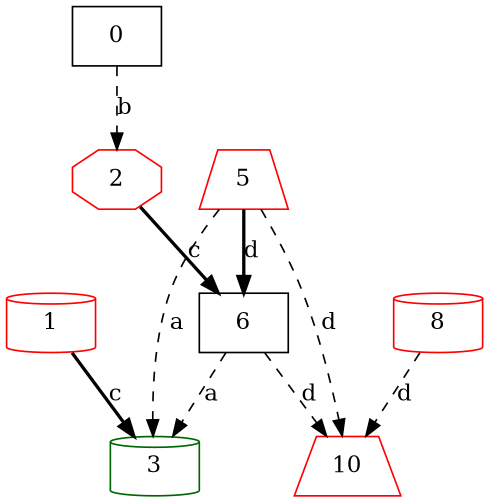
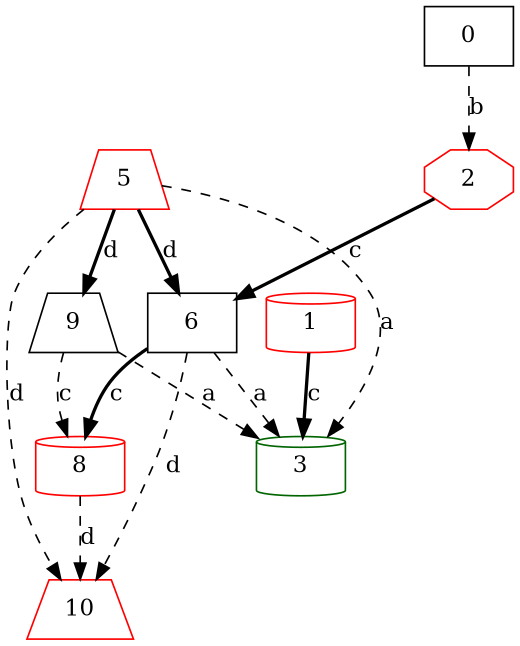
node "9": added
edge "6" -> "8": added, label "c"
